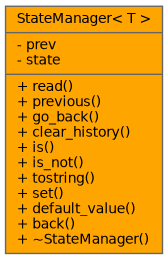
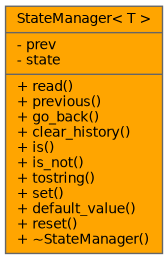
node "StateManager< T >": text "+ back()" -> "+ reset()"
